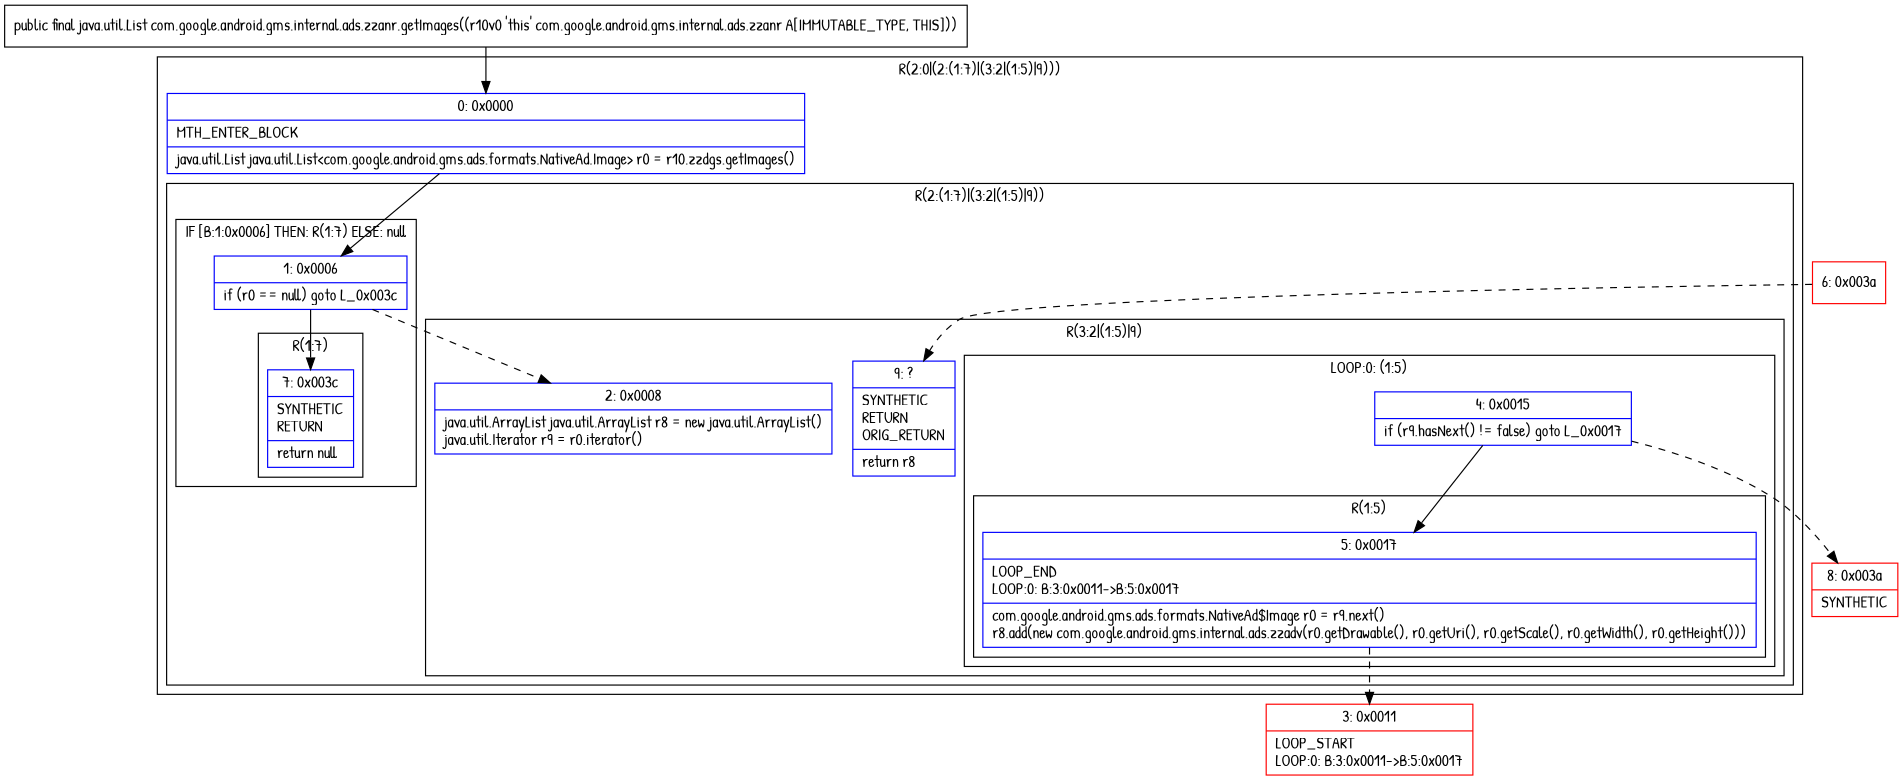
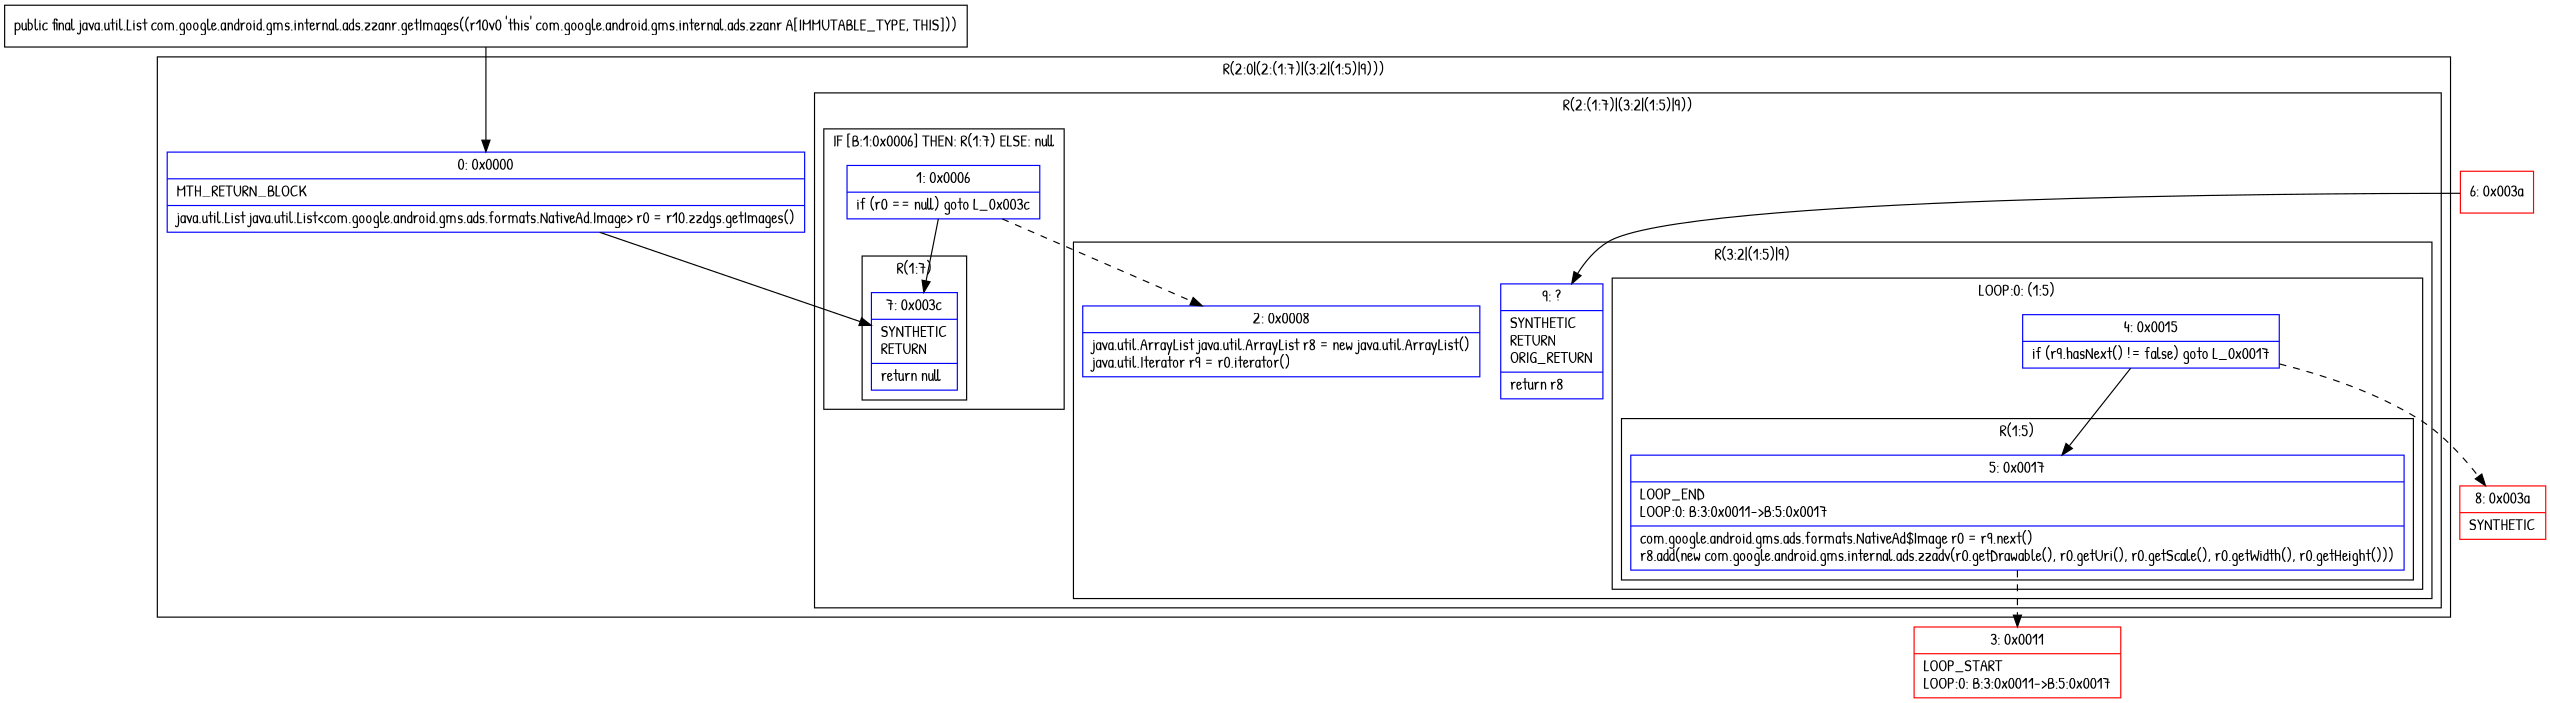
node "0: 0x0000": text "MTH_ENTER_BLOCK" -> "MTH_RETURN_BLOCK"
edge "0: 0x0000" -> "1: 0x0006": now "0: 0x0000" -> "7: 0x003c"
edge "6: 0x003a" -> "9: ?": style dashed -> solid
